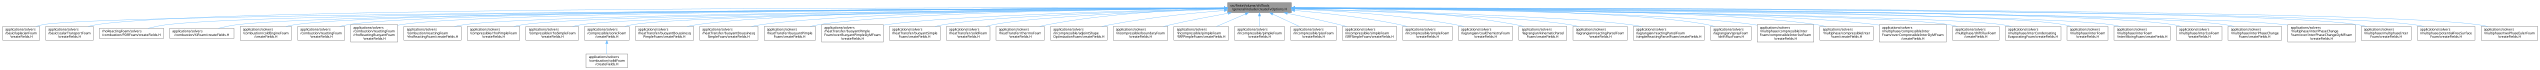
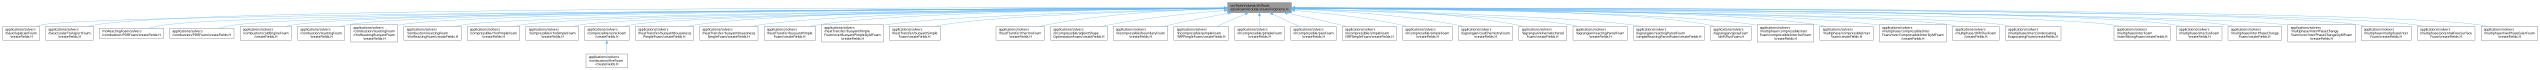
node "src/finiteVolume/cfdTools /general/include/createFvOptions.H": label "src/finiteVolume/cfdTools /general/include/createFvOptions.H" -> "src/finiteVolume/cfdTools /pisoFoam/include/createFvOptions.H"
node "applications/solvers /combustion/XiFoam/createFields.H": label "applications/solvers /combustion/XiFoam/createFields.H" -> "applications/solvers /combustion/PDRFoam/createFields.H"
node "applications/solvers /heatTransfer/solidFoam /createFields.H": removed
node "applications/solvers /multiphase/interFoam /createFields.H": removed
node "applications/solvers /combustion/solidFoam /createFields.H": label "applications/solvers /combustion/solidFoam /createFields.H" -> "applications/solvers /combustion/fireFoam /createFields.H"
